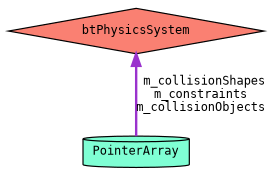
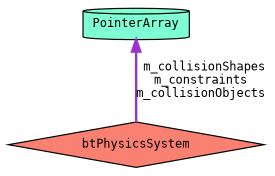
edge "PointerArray" -> "btPhysicsSystem": reversed
